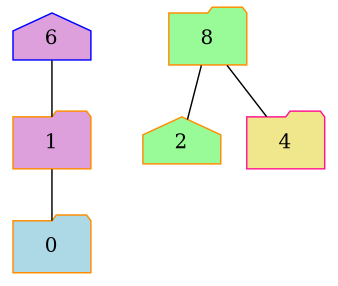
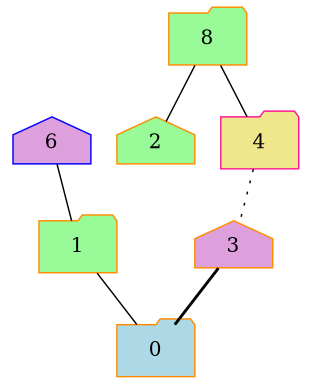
node "1": fillcolor plum -> palegreen
node "3": added
